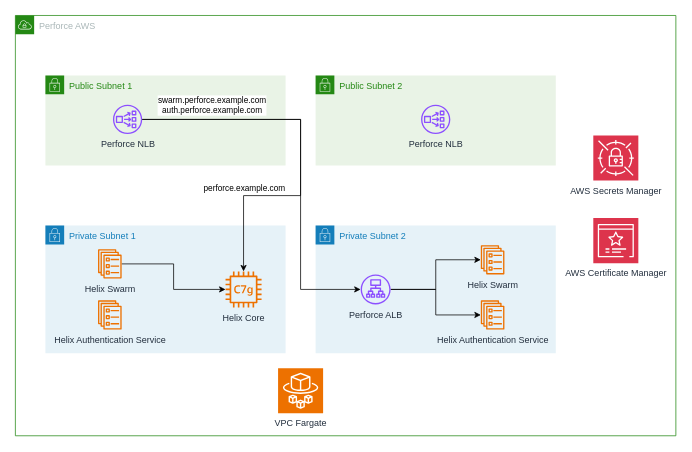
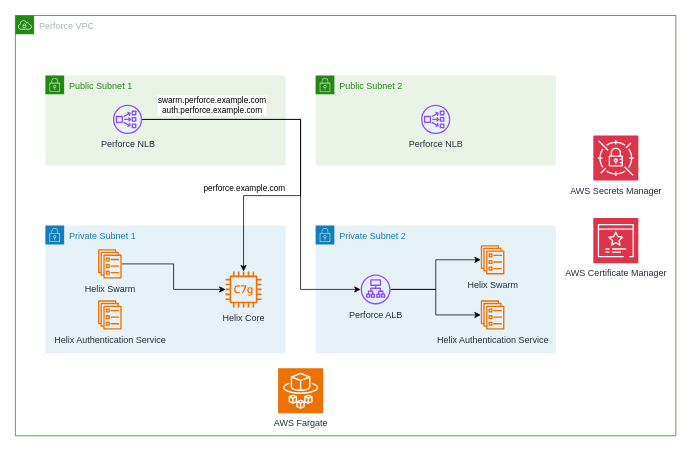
node "Perforce AWS": label "Perforce AWS" -> "Perforce VPC"
node "VPC Fargate": label "VPC Fargate" -> "AWS Fargate"
